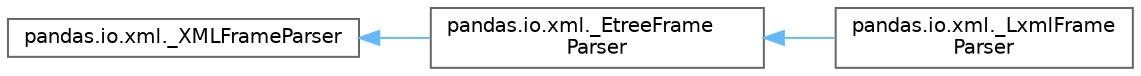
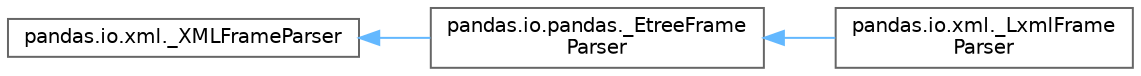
node "pandas.io.xml._EtreeFrame Parser": label "pandas.io.xml._EtreeFrame Parser" -> "pandas.io.pandas._EtreeFrame Parser"
